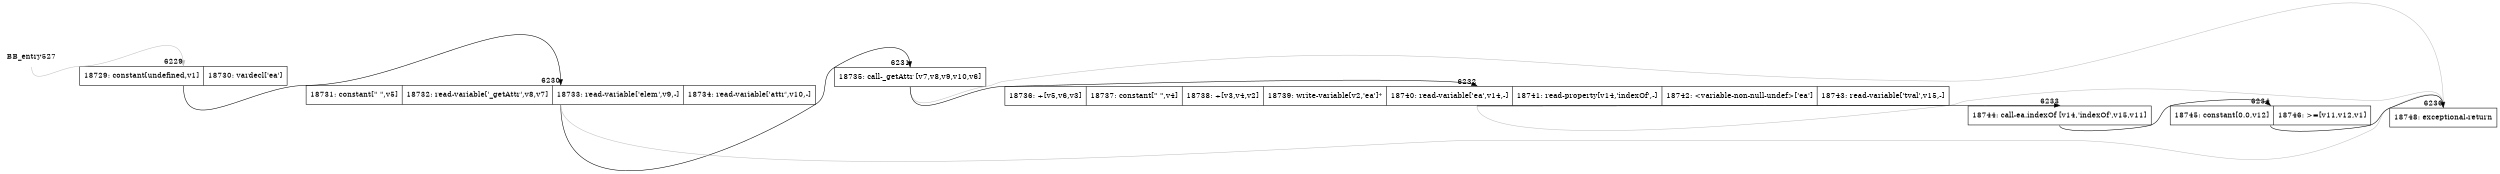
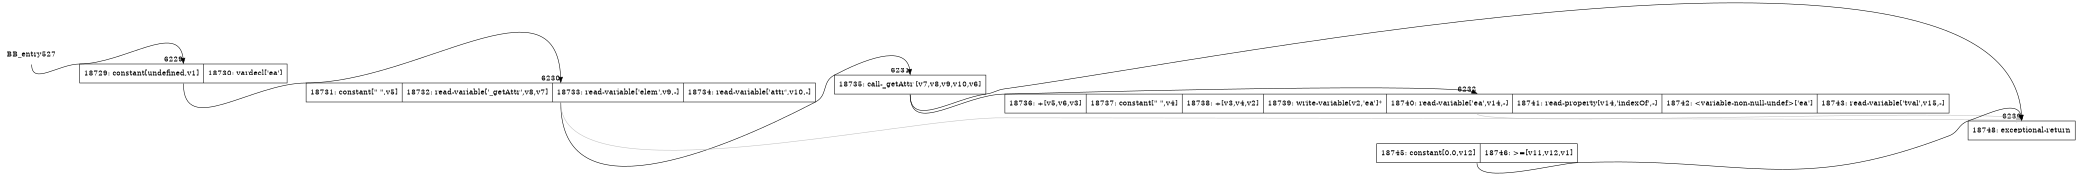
edge "BB_entry527" -> "18729: constant[undefined,v1]": color gray -> black
edge "18735: call-_getAttr [v7,v8,v9,v10,v6]" -> "18748: exceptional-return": color gray -> black
node "18744: call-ea.indexOf [v14,'indexOf',v15,v11]": removed
